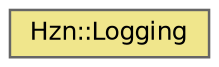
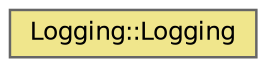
node "Hzn::Logging": label "Hzn::Logging" -> "Logging::Logging"
